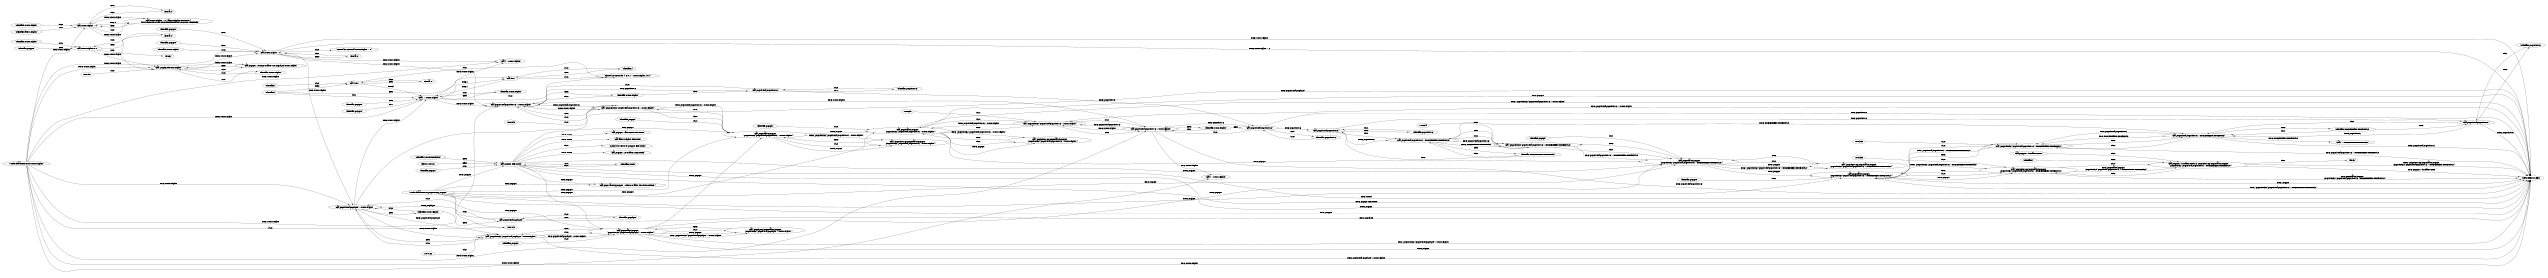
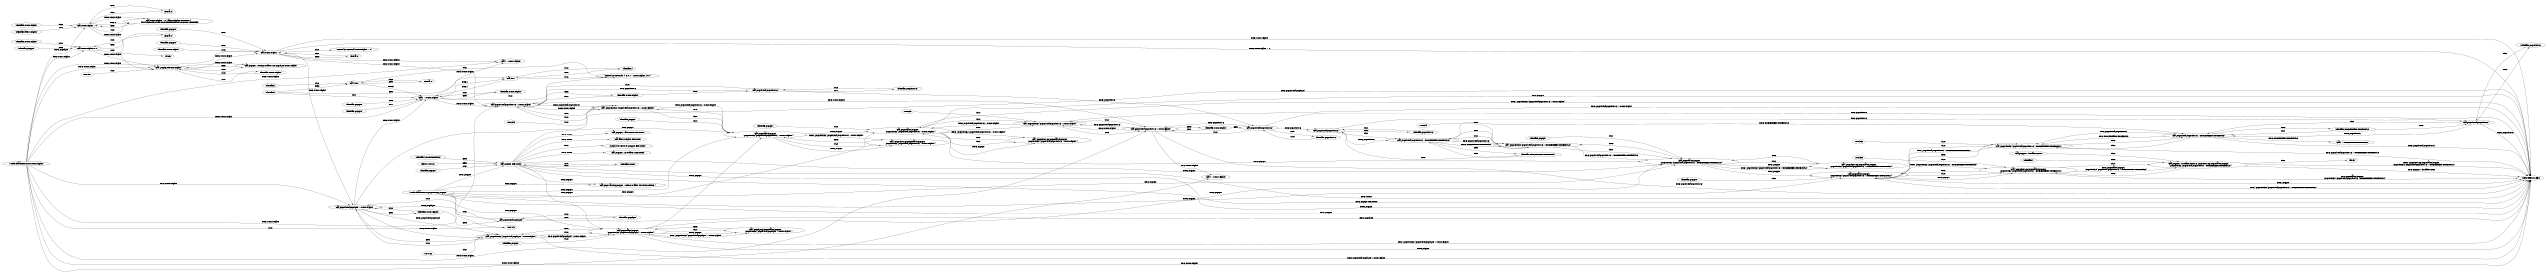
edge "(MethodParameterIn,int num_weights)" -> "(Call,num_weights < 0)": label "DDG: num_weights" -> "DDG: png_byte"
edge "(MethodParameterIn,int num_weights)" -> "(Call,num_weights = 0)": added, label "DDG: num_weights"
